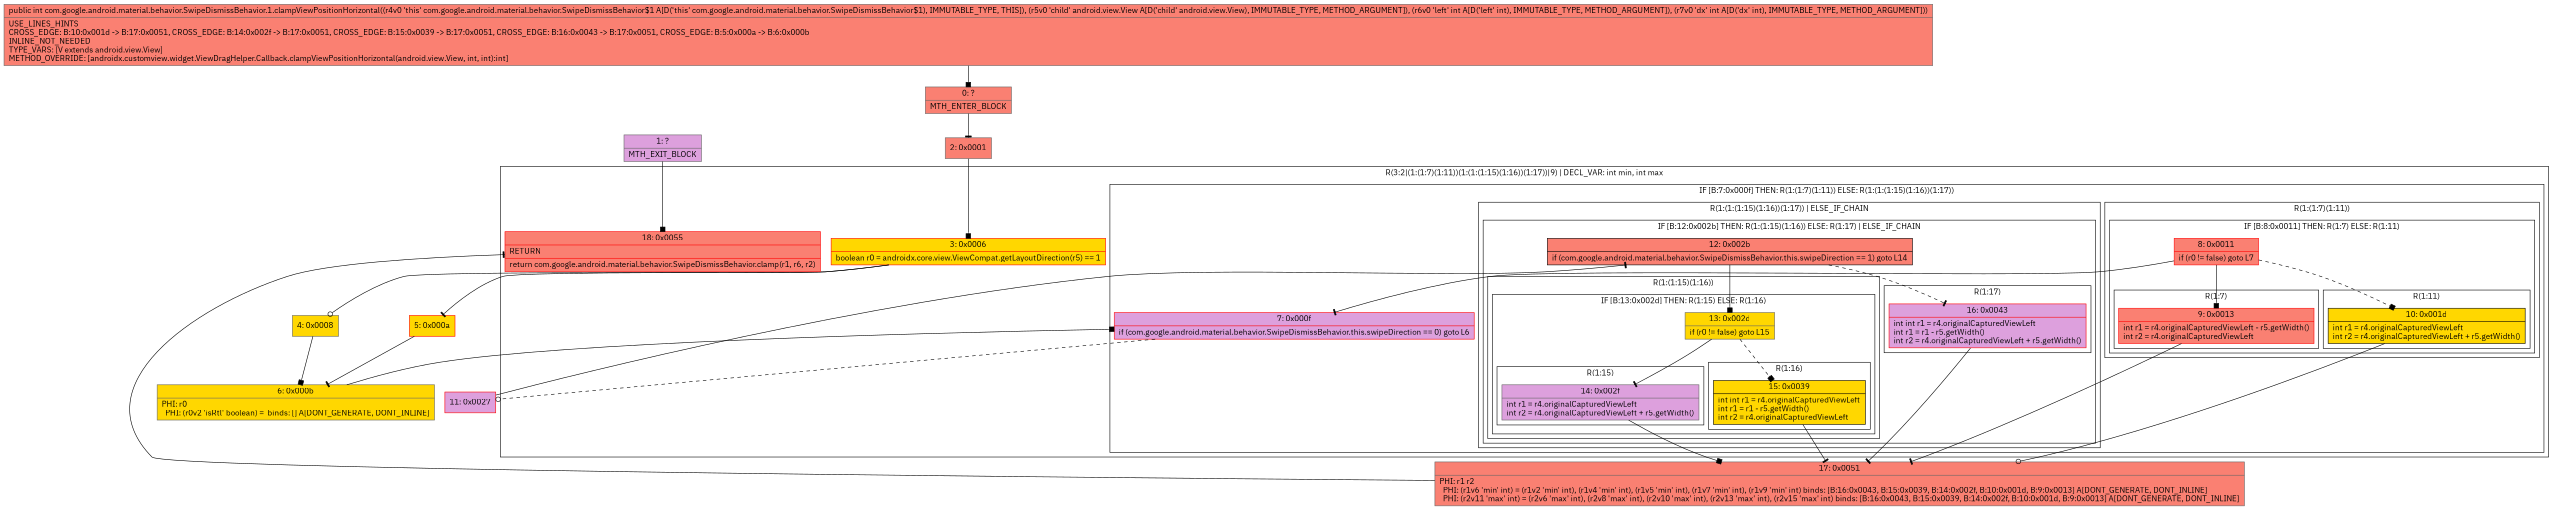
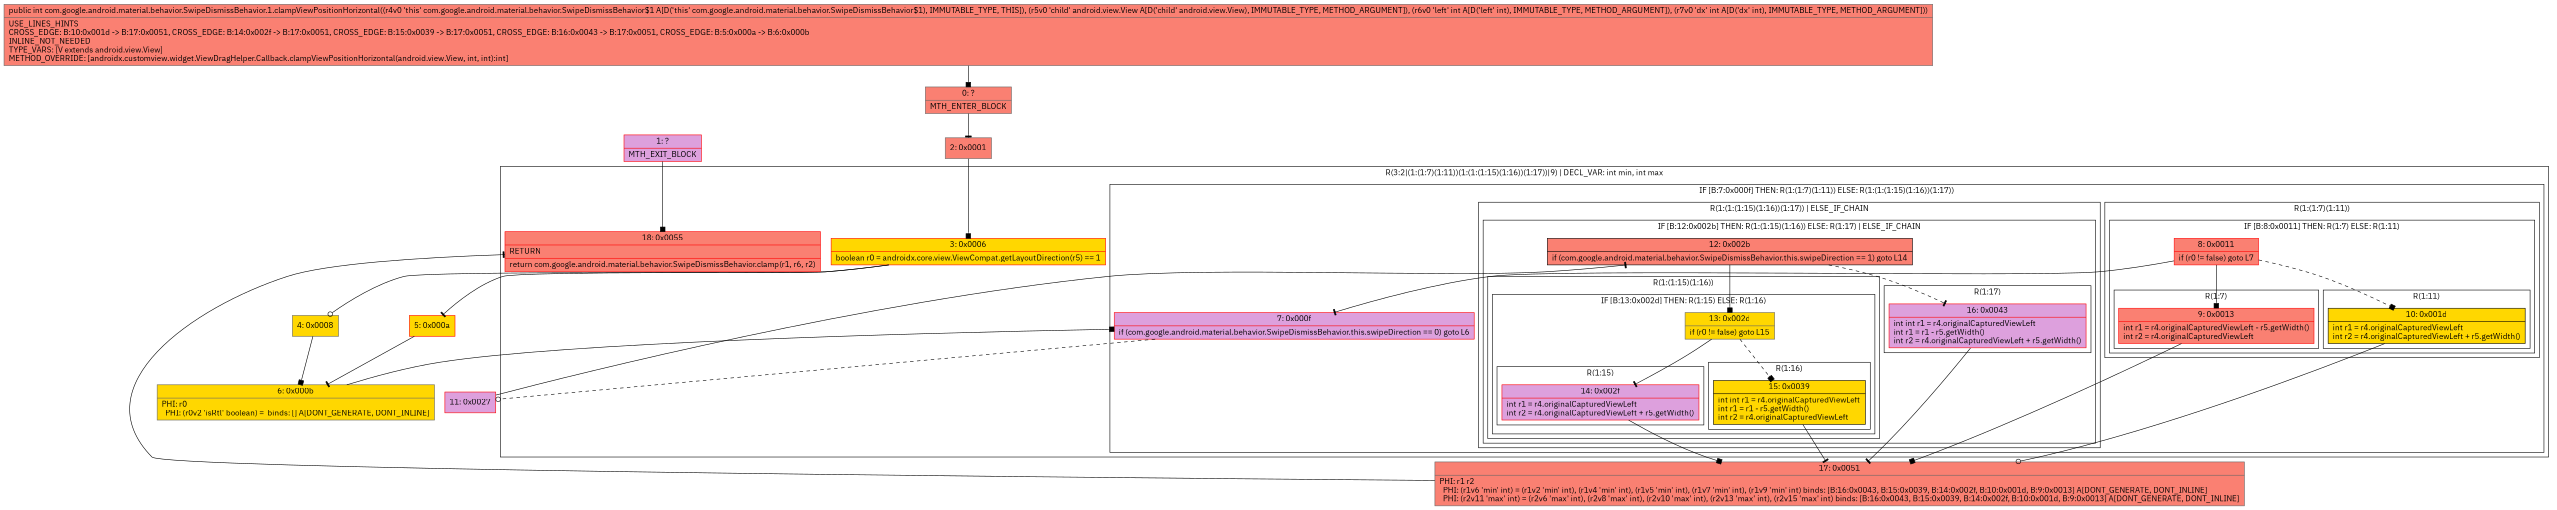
node "1: ?": color gray40 -> red
node "14: 0x002f": color gray40 -> red
edge "9: 0x0013" -> "17: 0x0051": arrowhead tee -> box
